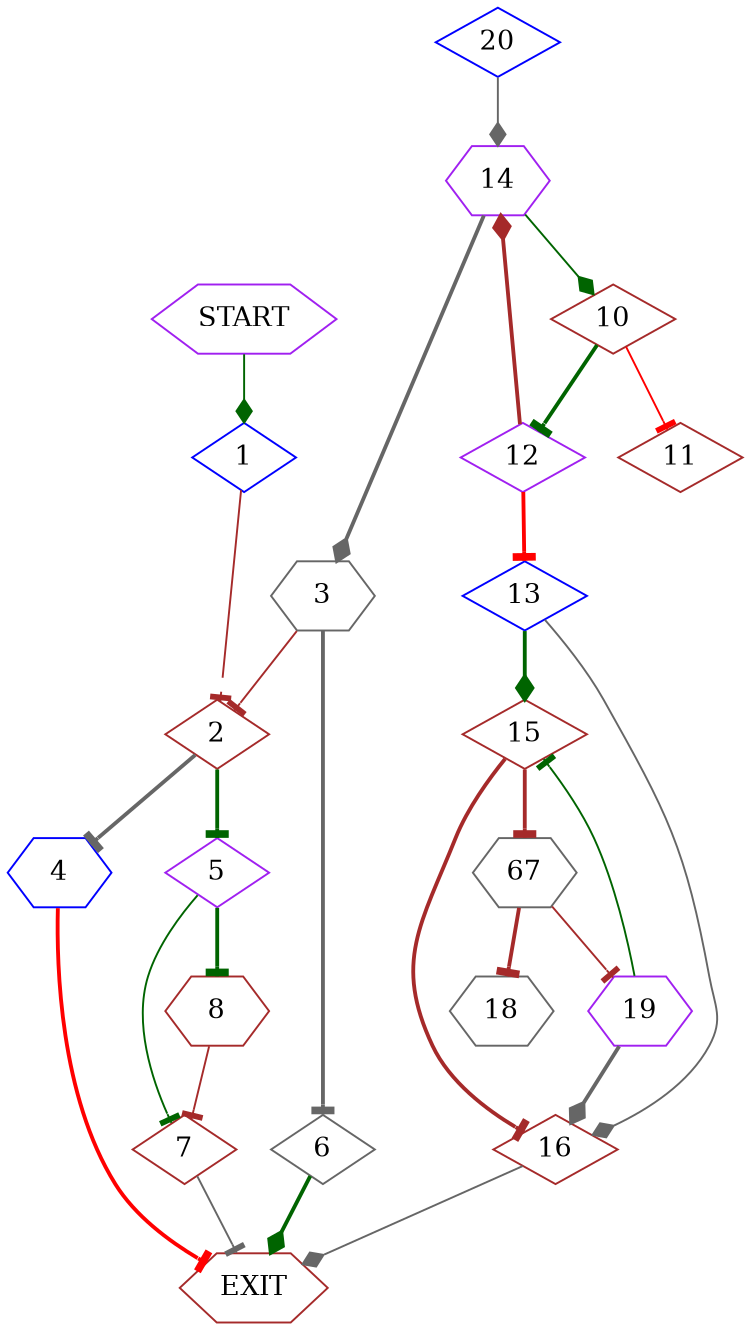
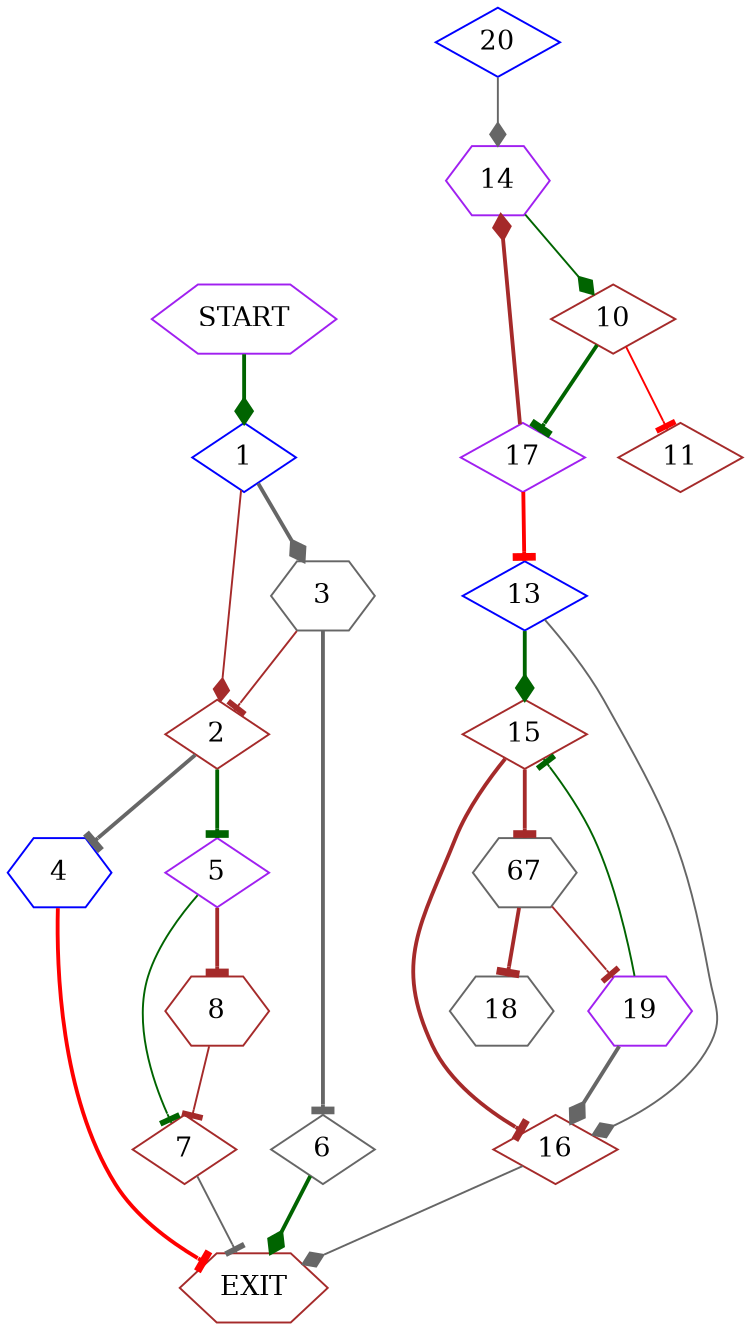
edge "START" -> "1": style solid -> bold
edge "14" -> "3": now "1" -> "3"
node "12": label "12" -> "17"
edge "1" -> "2": arrowhead tee -> diamond
edge "5" -> "8": color darkgreen -> brown
